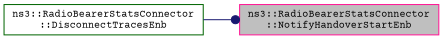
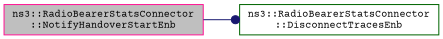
edge "ns3::RadioBearerStatsConnector ::DisconnectTracesEnb" -> "ns3::RadioBearerStatsConnector ::NotifyHandoverStartEnb": reversed
